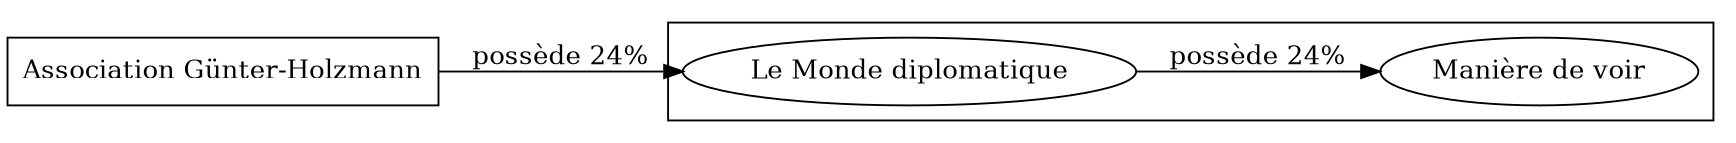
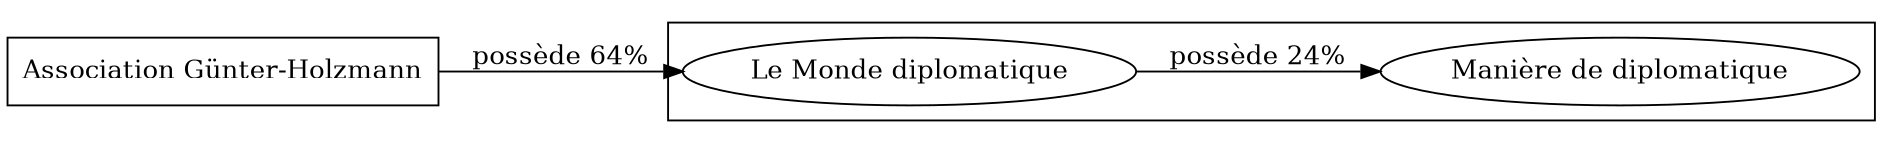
edge "Association Günter-Holzmann" -> "Le Monde diplomatique": label "possède 24%" -> "possède 64%"
node "Manière de voir": label "Manière de voir" -> "Manière de diplomatique"
